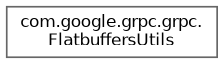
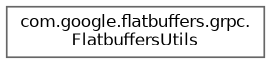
node "com.google.grpc.grpc. FlatbuffersUtils": label "com.google.grpc.grpc. FlatbuffersUtils" -> "com.google.flatbuffers.grpc. FlatbuffersUtils"
